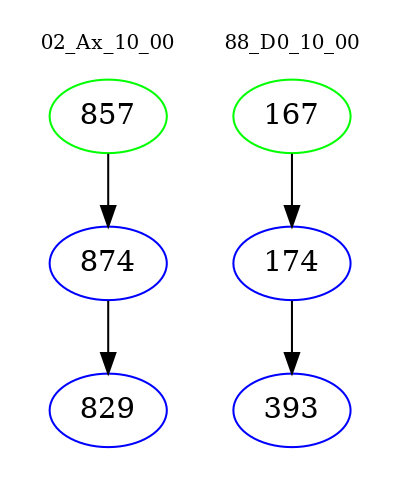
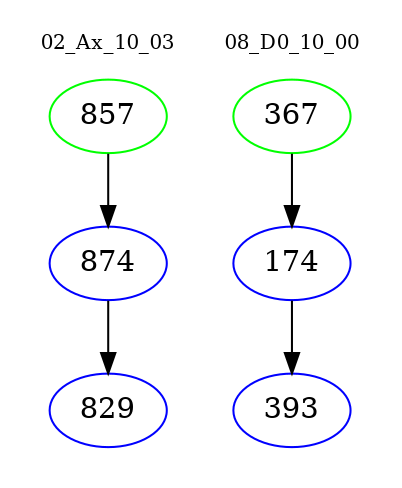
cluster "02_Ax_10_00": label "02_Ax_10_00" -> "02_Ax_10_03"
cluster "88_D0_10_00": label "88_D0_10_00" -> "08_D0_10_00"
node "167": label "167" -> "367"
